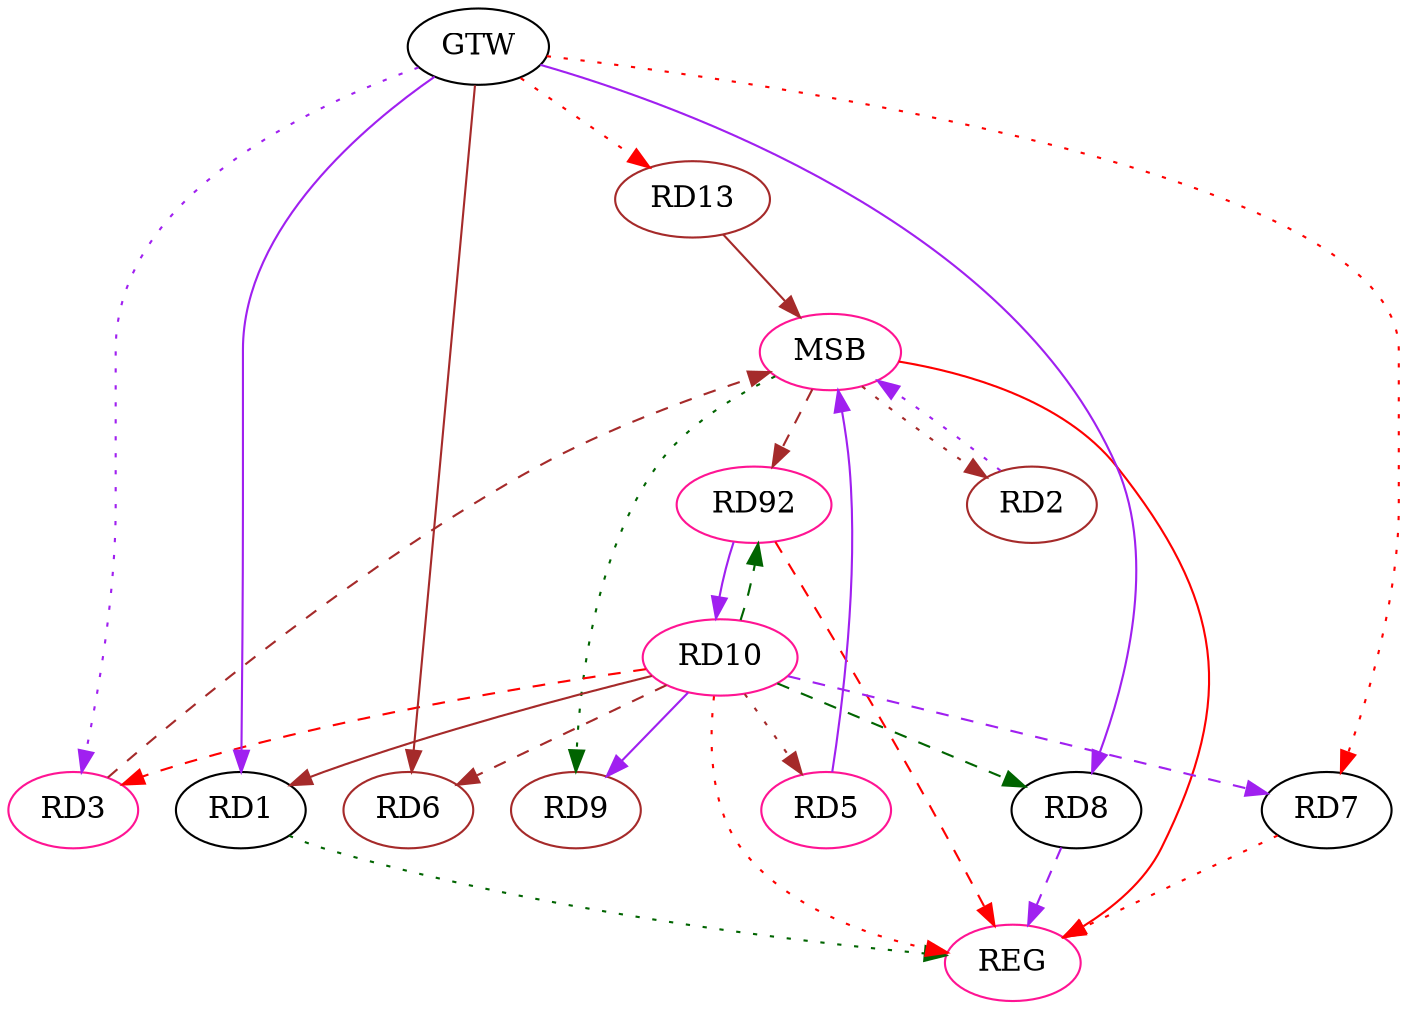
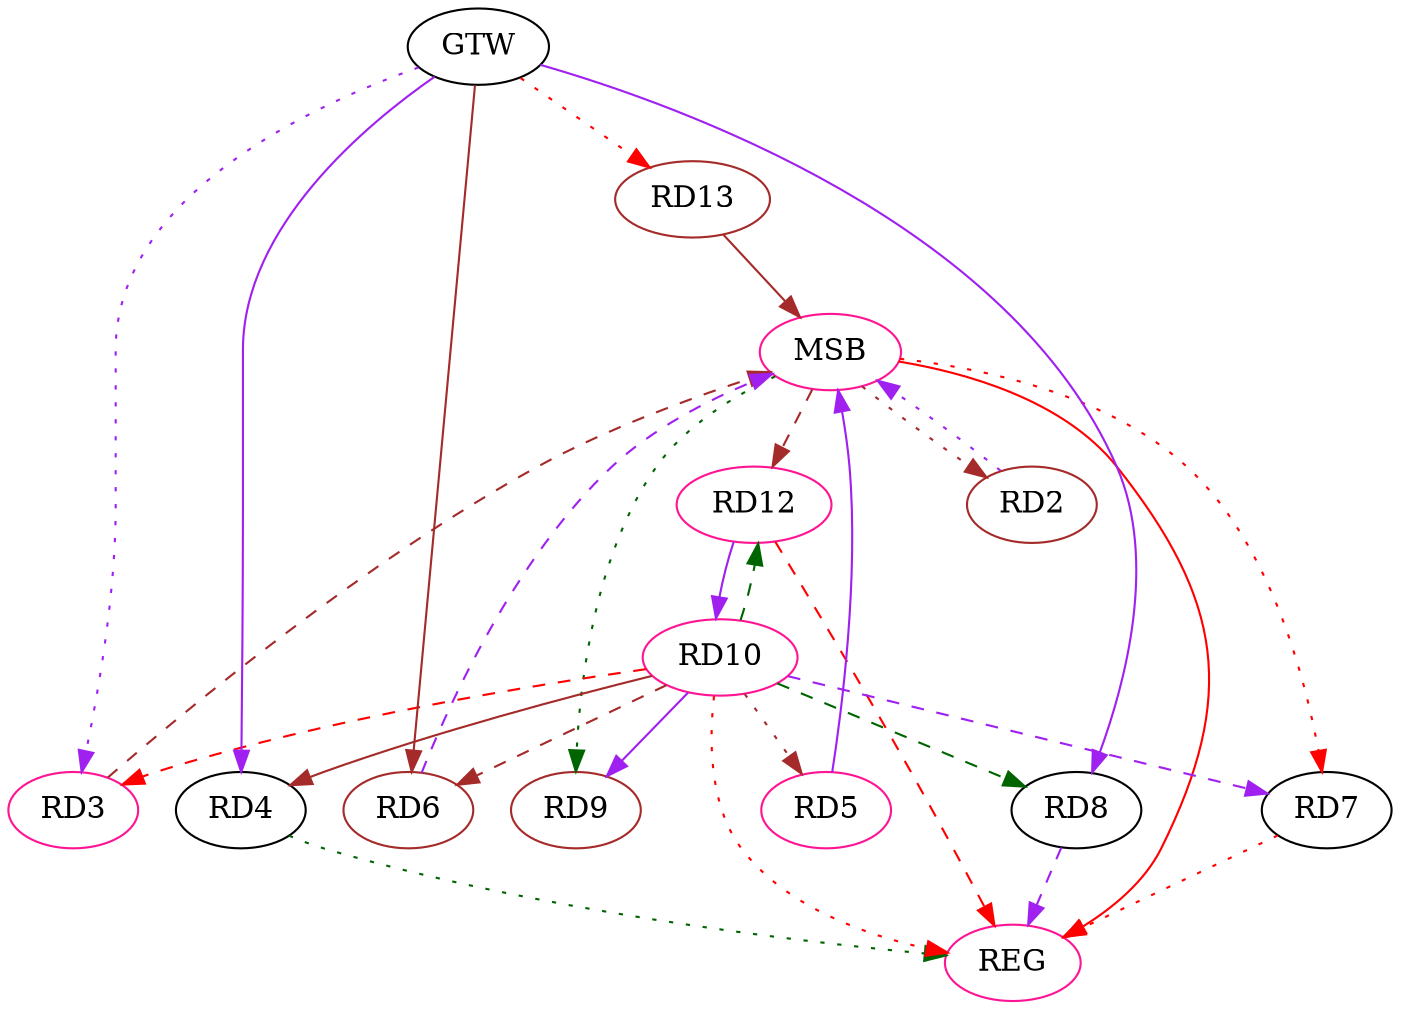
edge "GTW" -> "RD7": now "MSB" -> "RD7"
node "RD92": label "RD92" -> "RD12"
edge "RD6" -> "MSB": added
node "RD1": label "RD1" -> "RD4"
